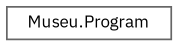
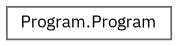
node "Museu.Program": label "Museu.Program" -> "Program.Program"
